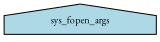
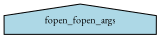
node "sys_fopen_args": label "sys_fopen_args" -> "fopen_fopen_args"
